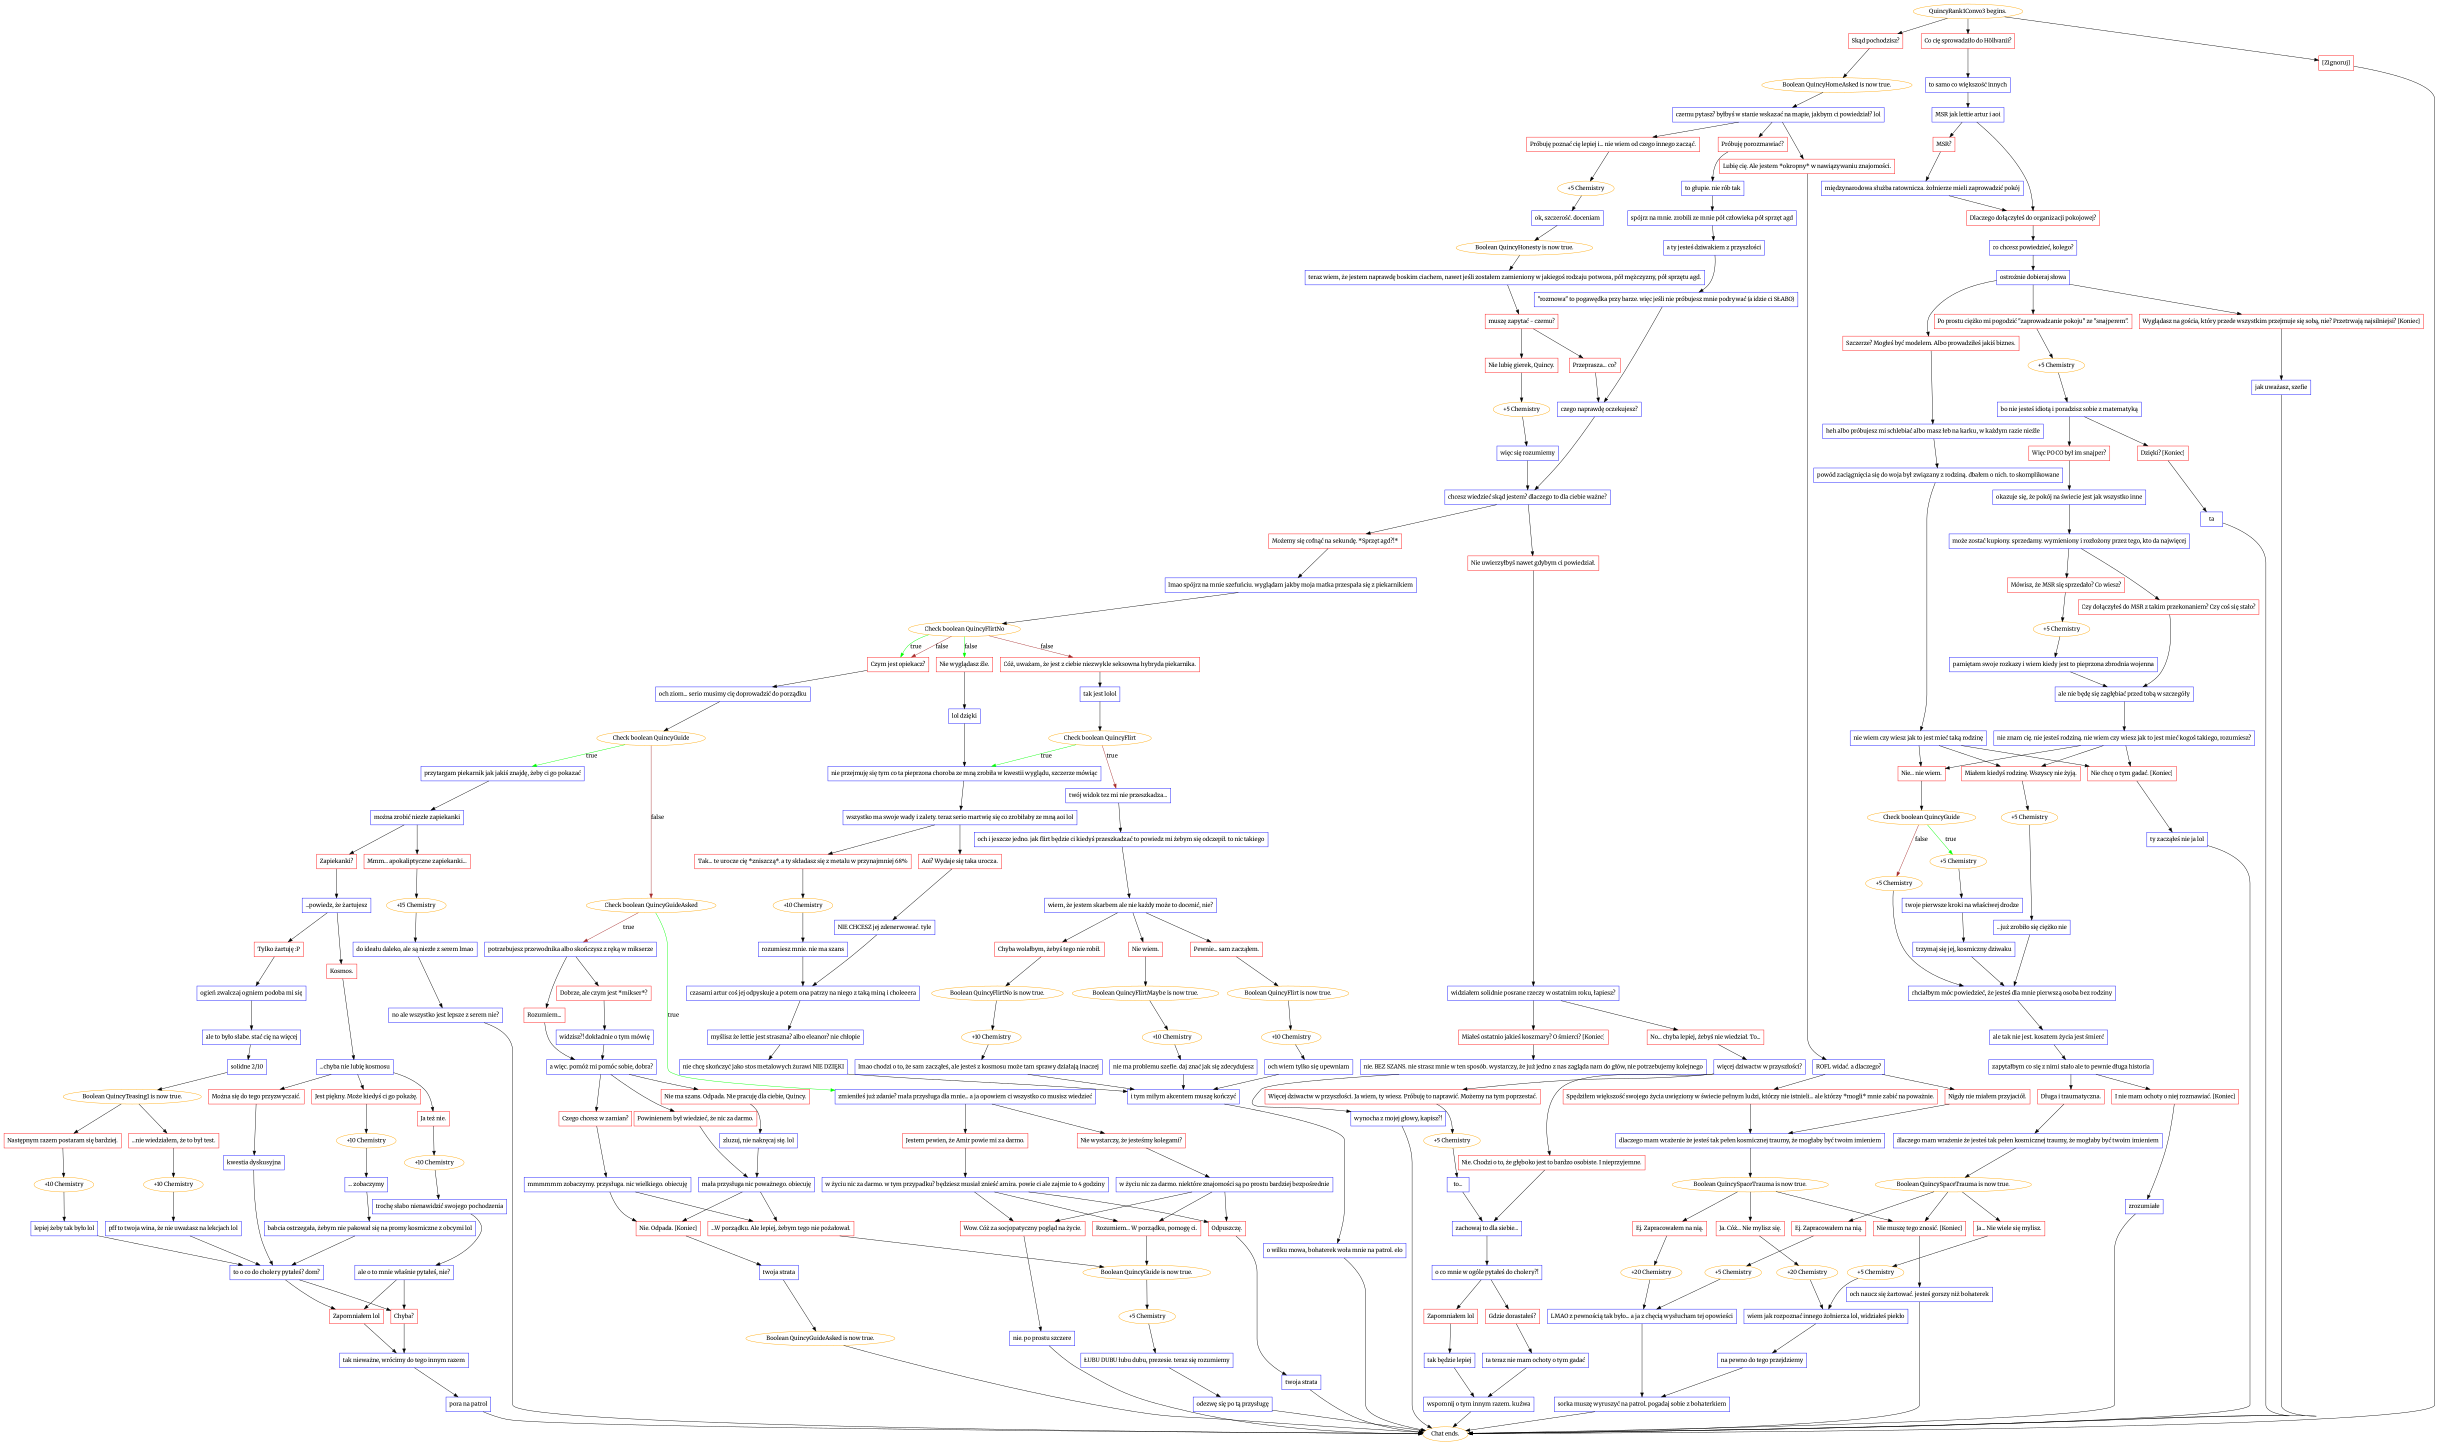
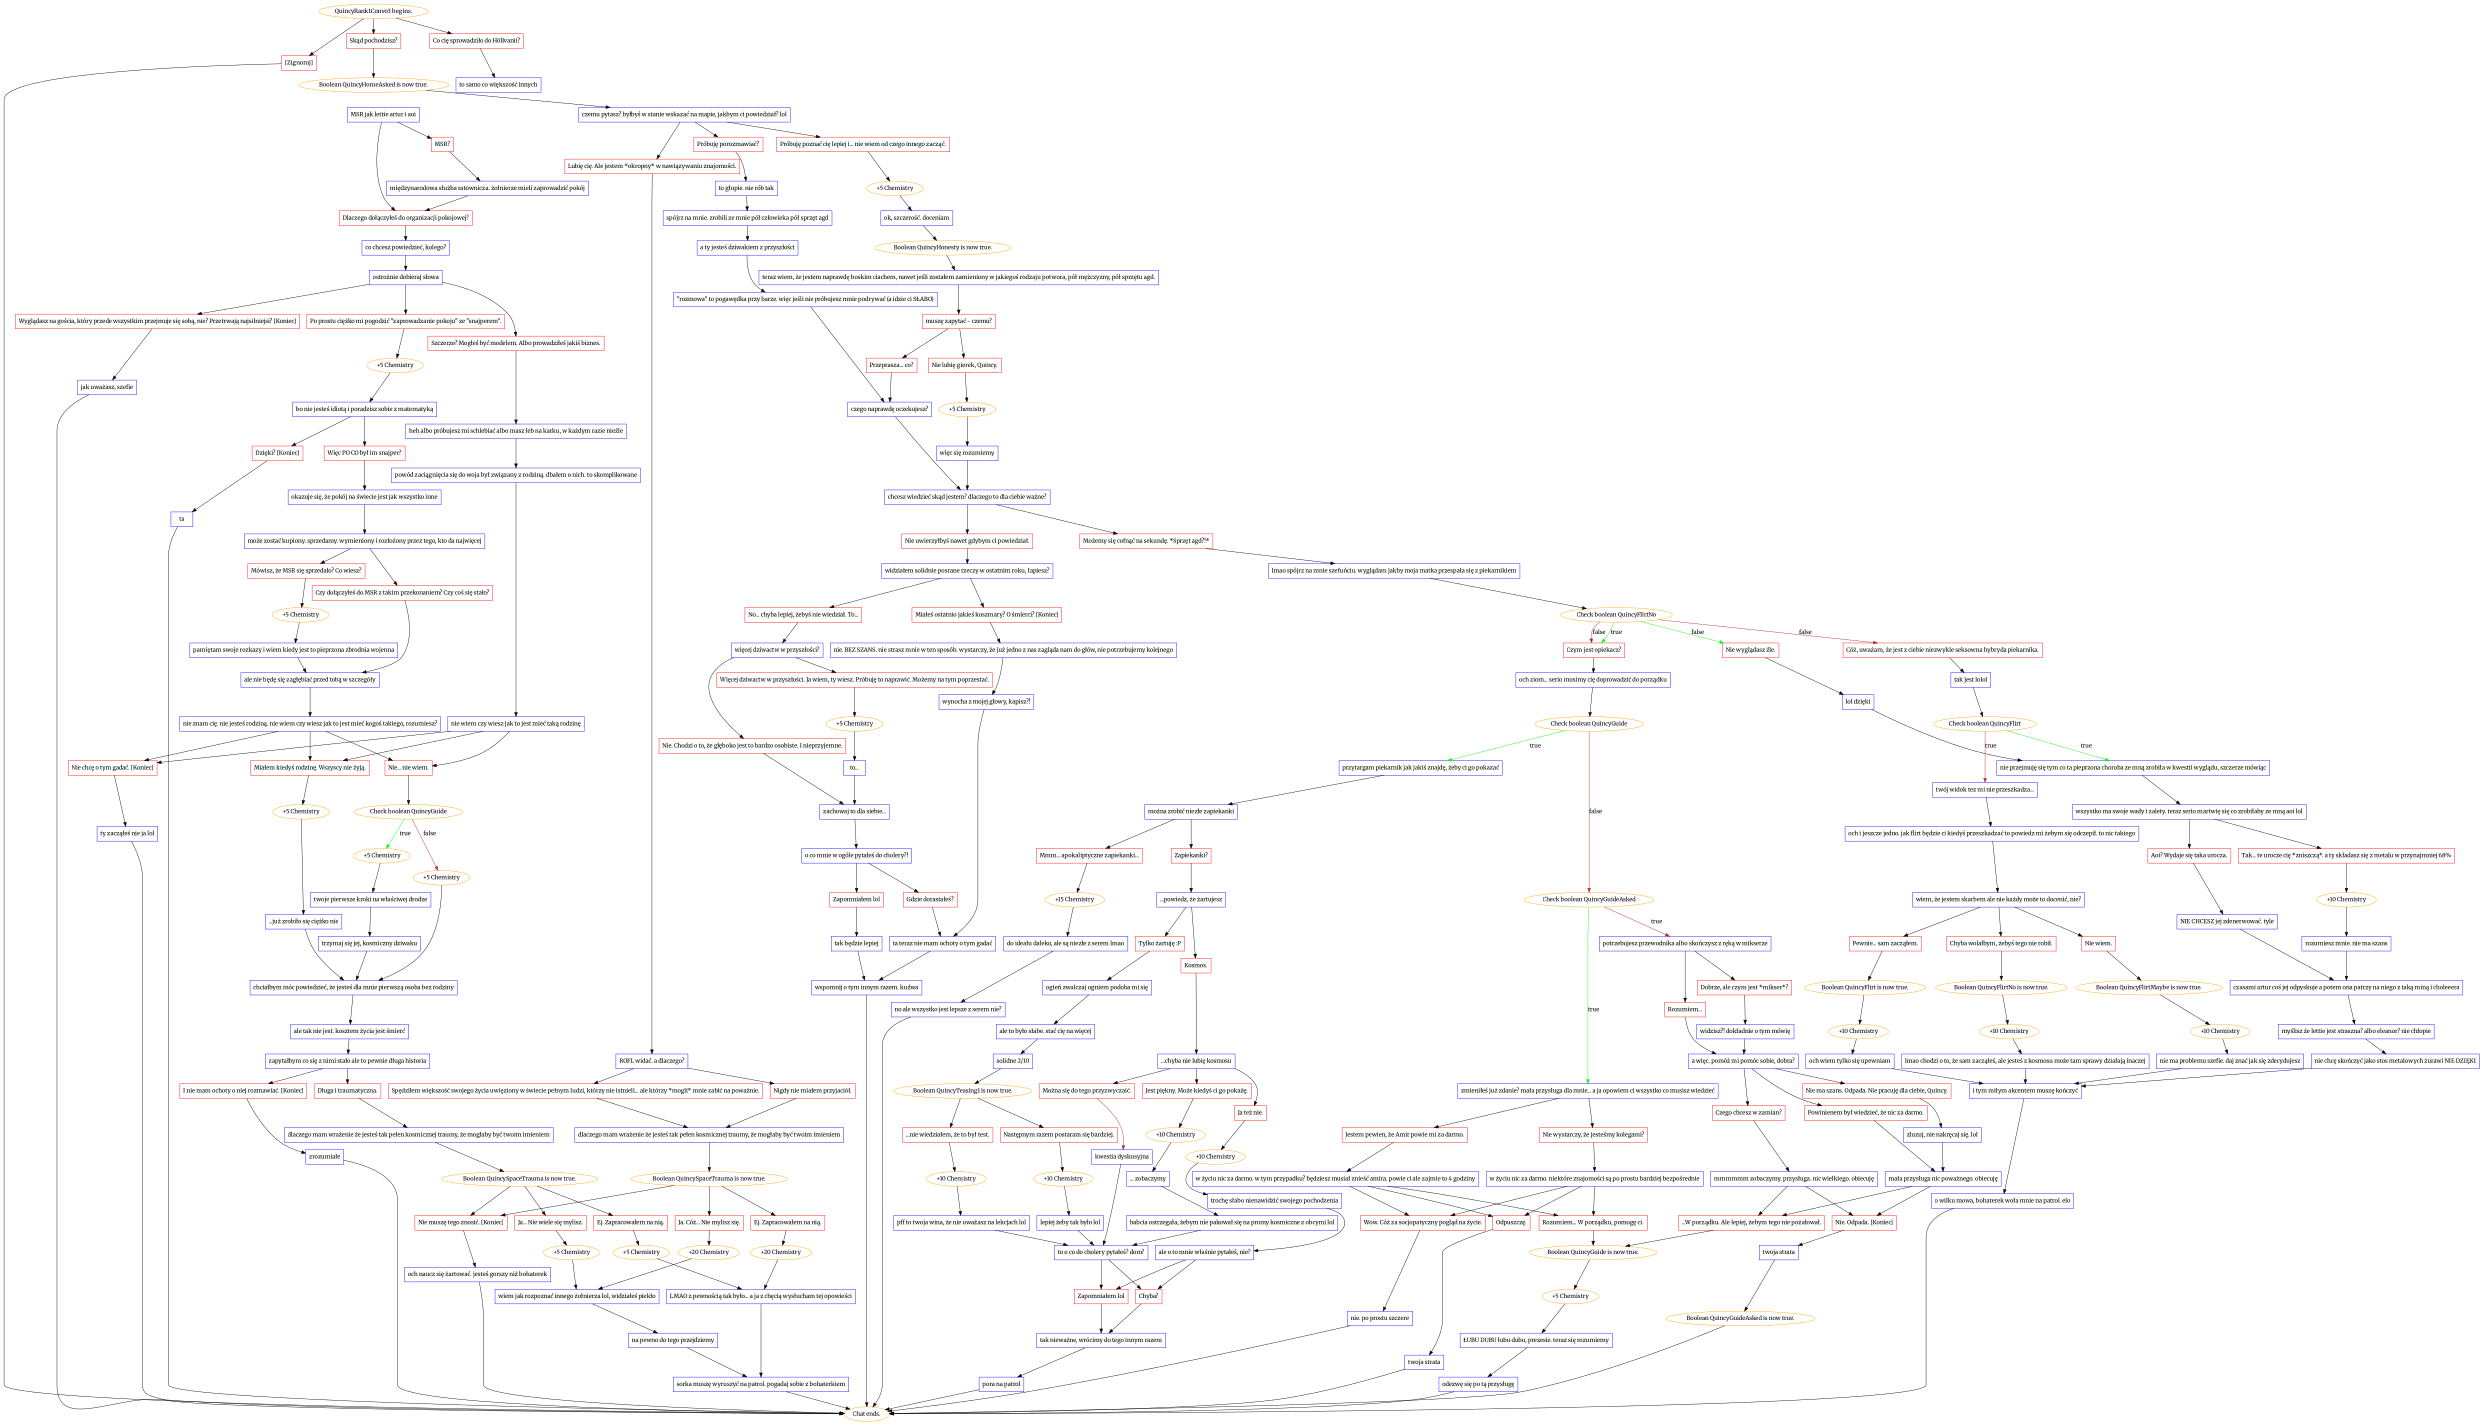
edge "to samo co większość innych" -> "MSR jak lettie artur i aoi": removed
edge "Można się do tego przyzwyczaić." -> "kwestia dyskusyjna": color black -> brown
edge "wynocha z mojej głowy, kapisz?!" -> "Chat ends.": now "wynocha z mojej głowy, kapisz?!" -> "ta teraz nie mam ochoty o tym gadać"
